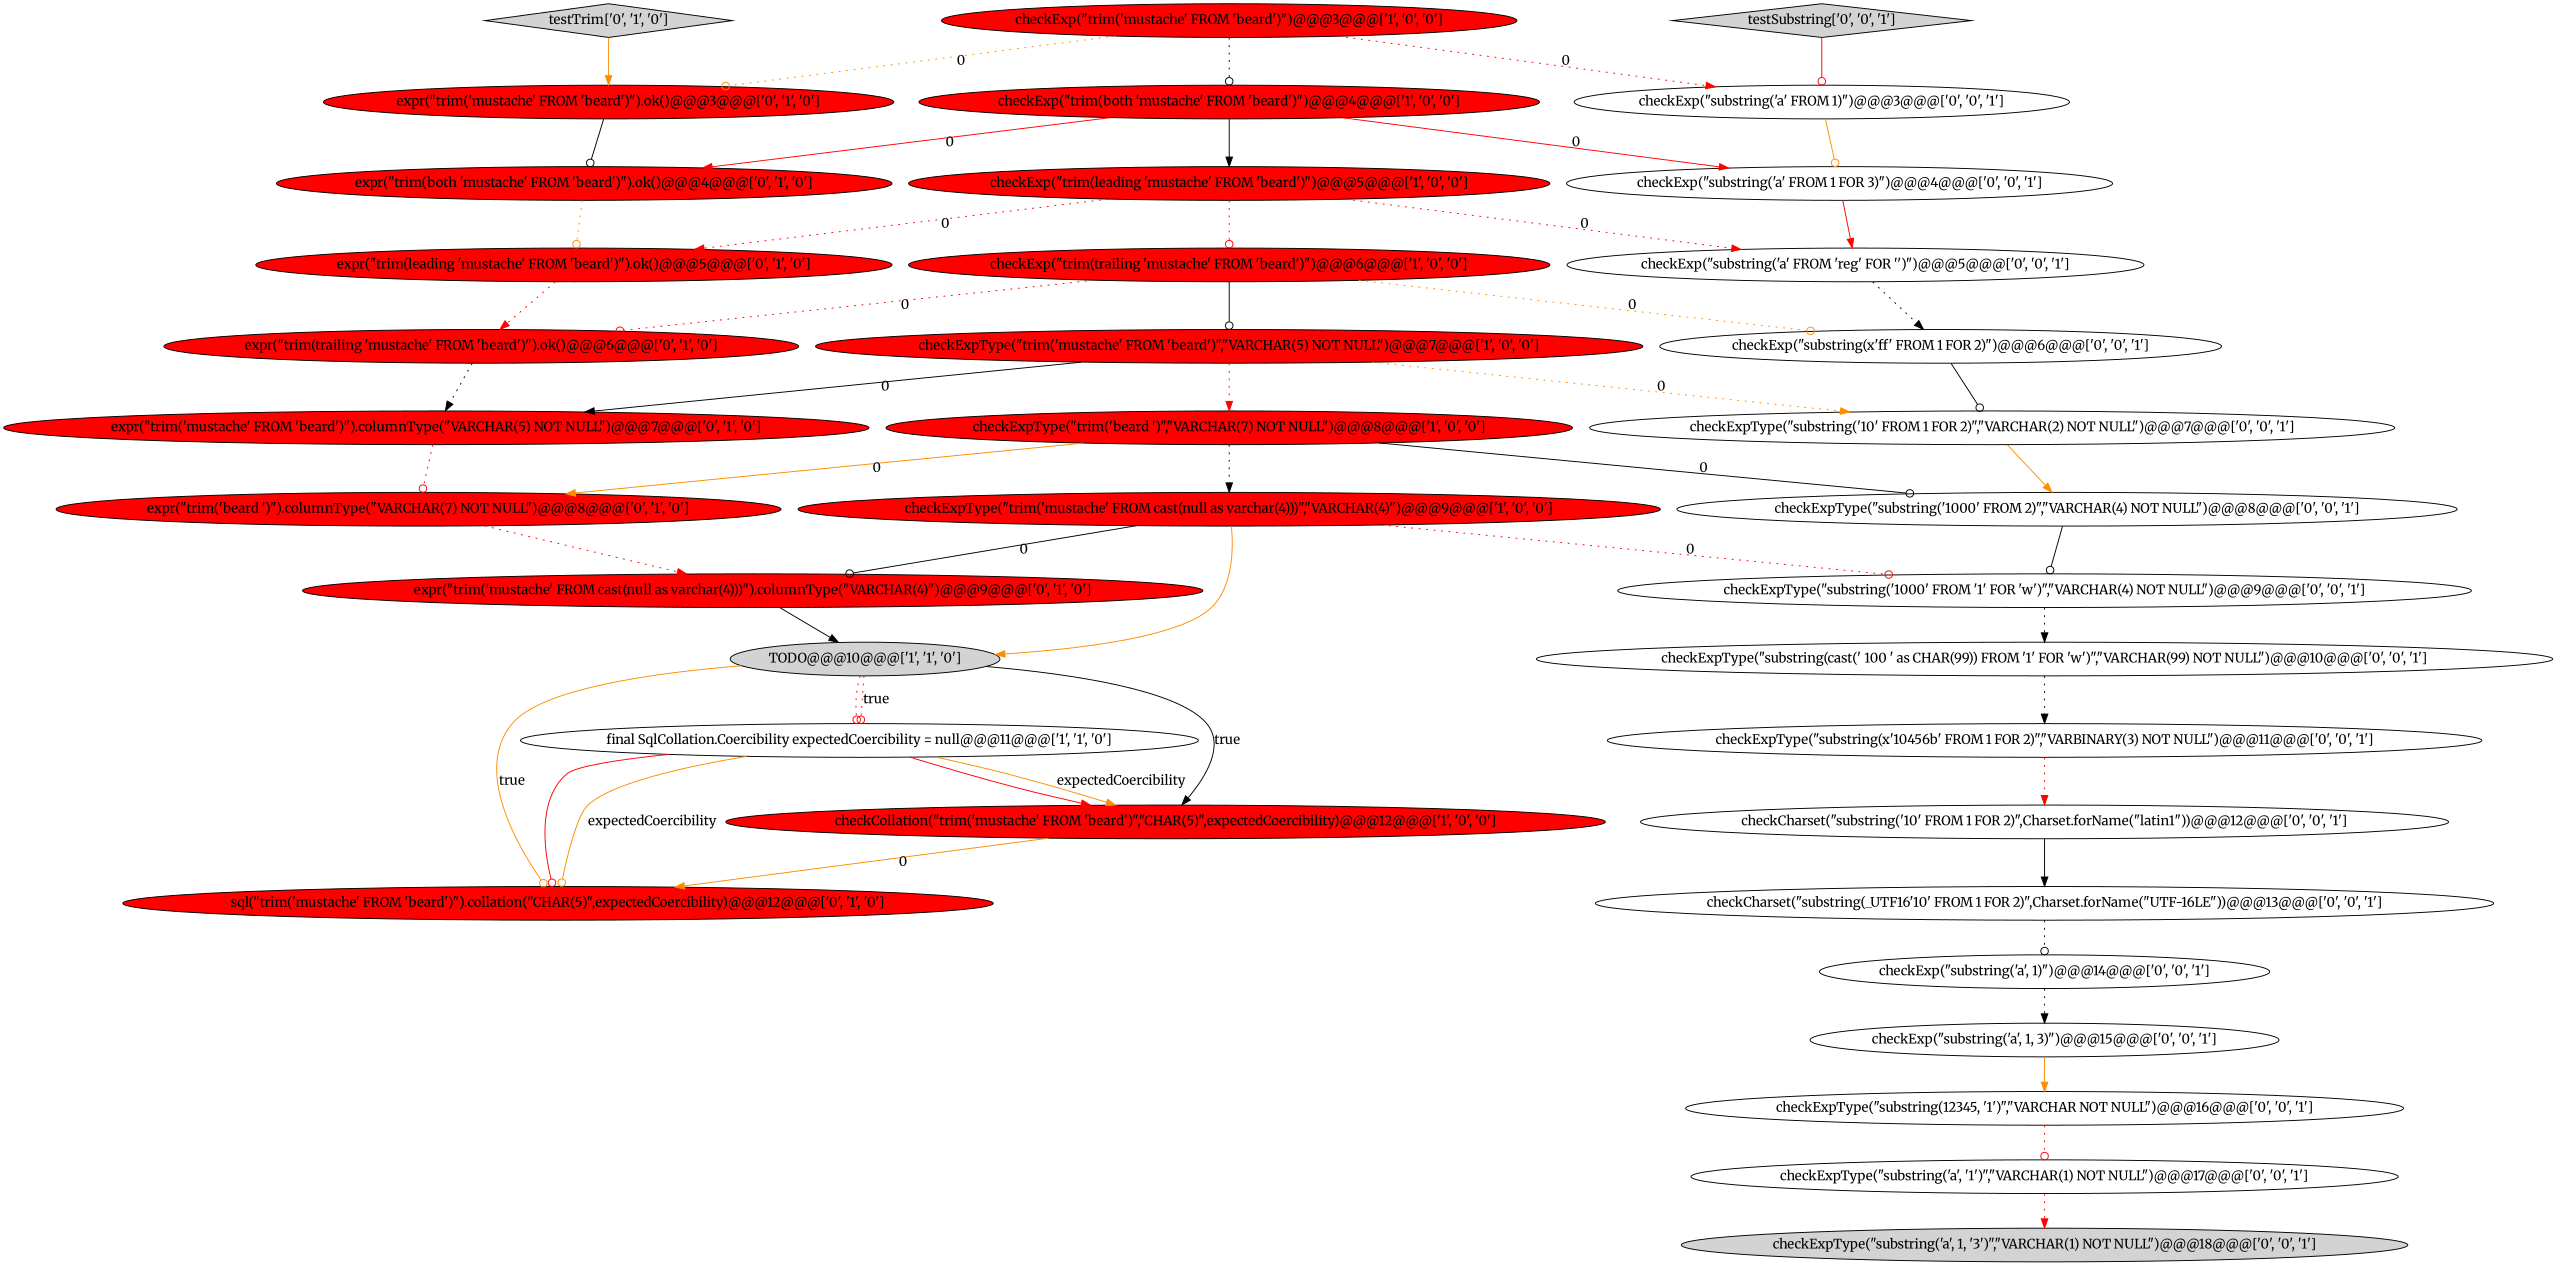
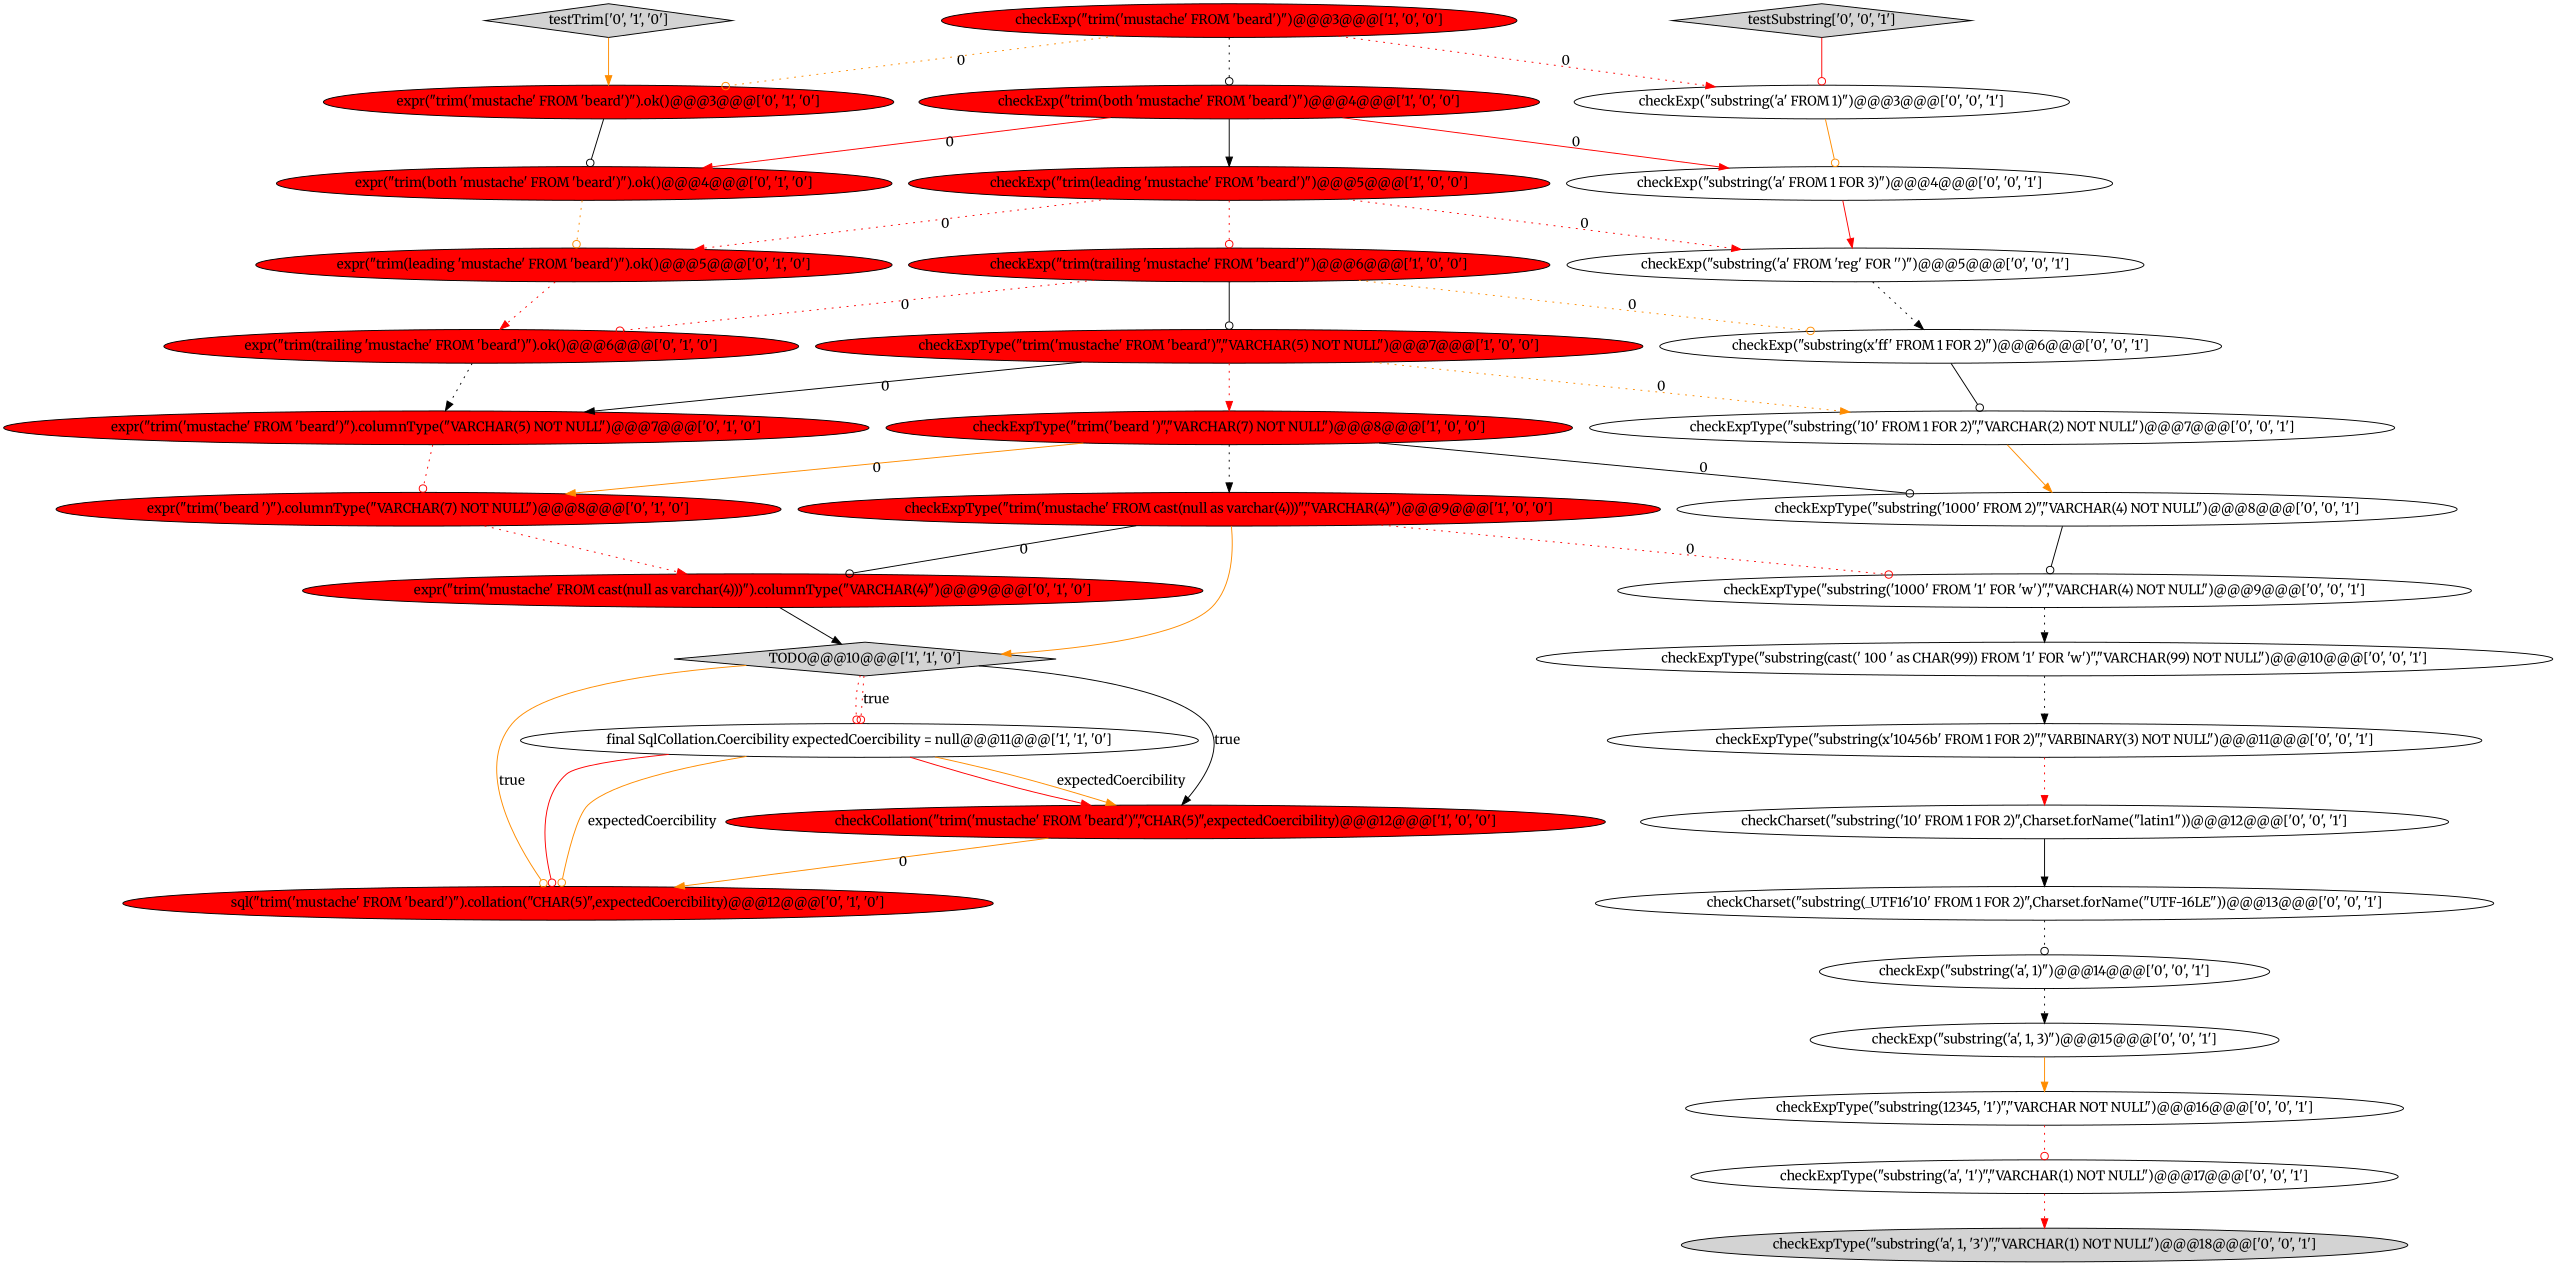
node "TODO@@@10@@@['1', '1', '0']": shape ellipse -> diamond
